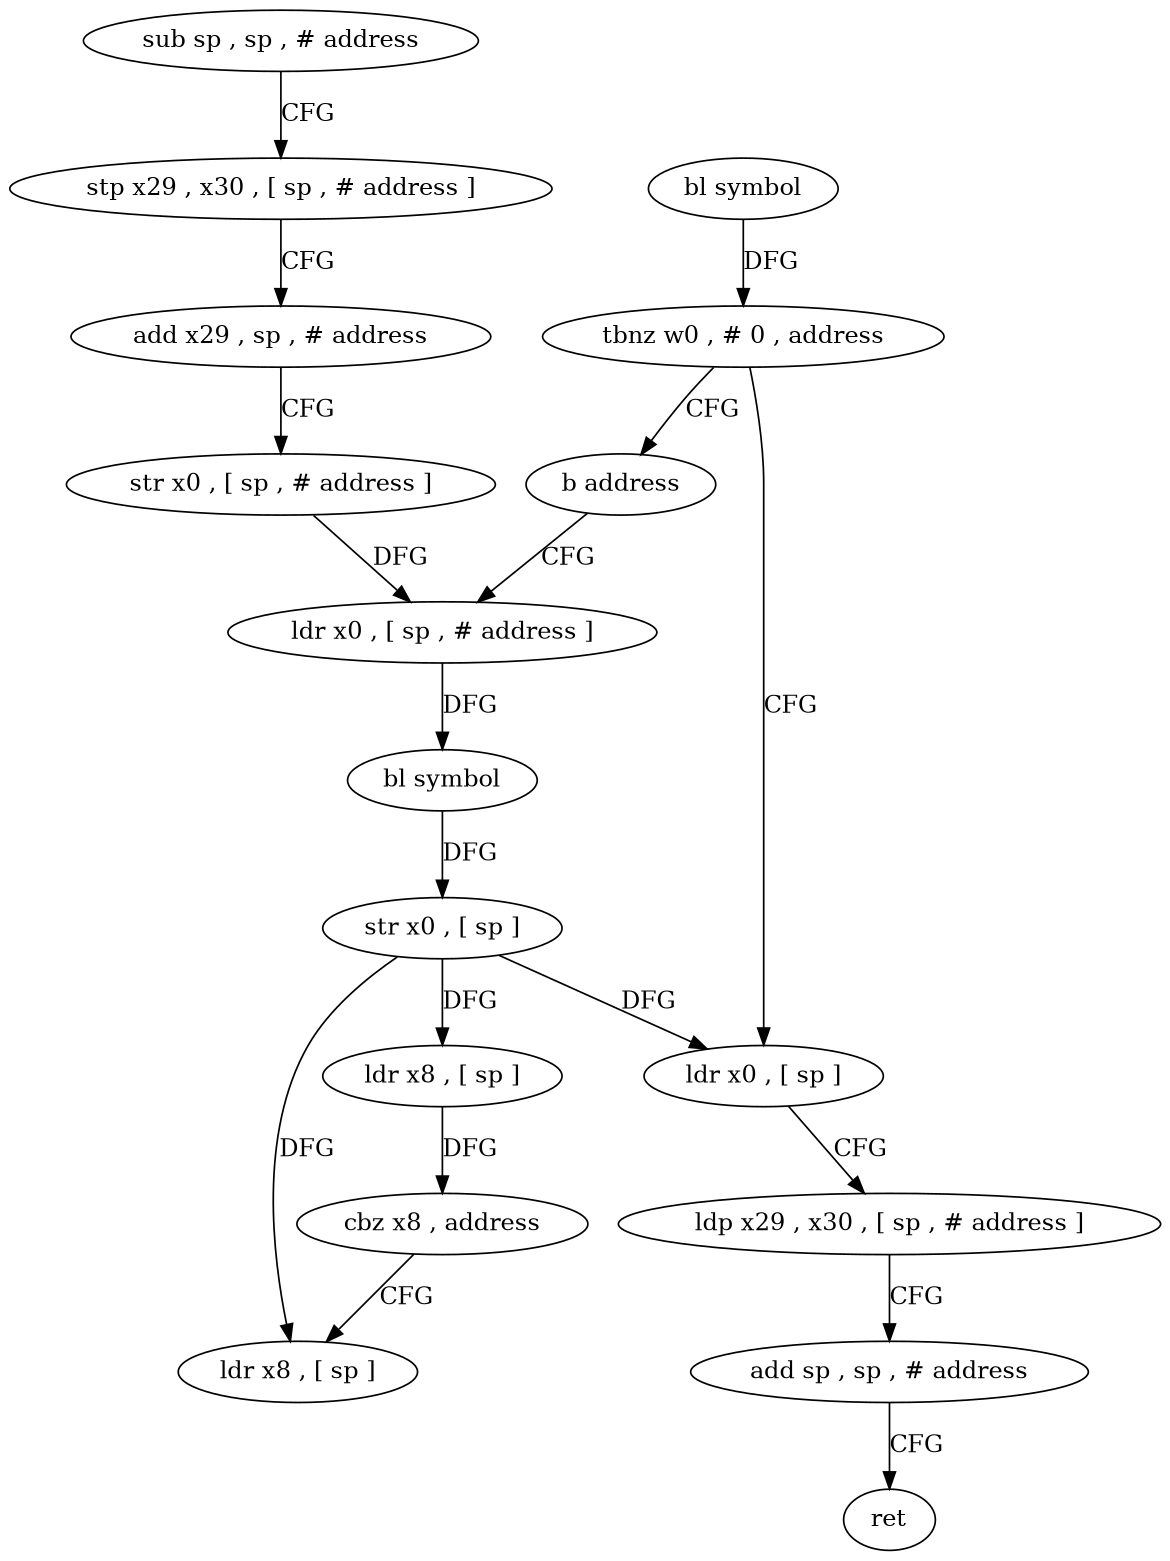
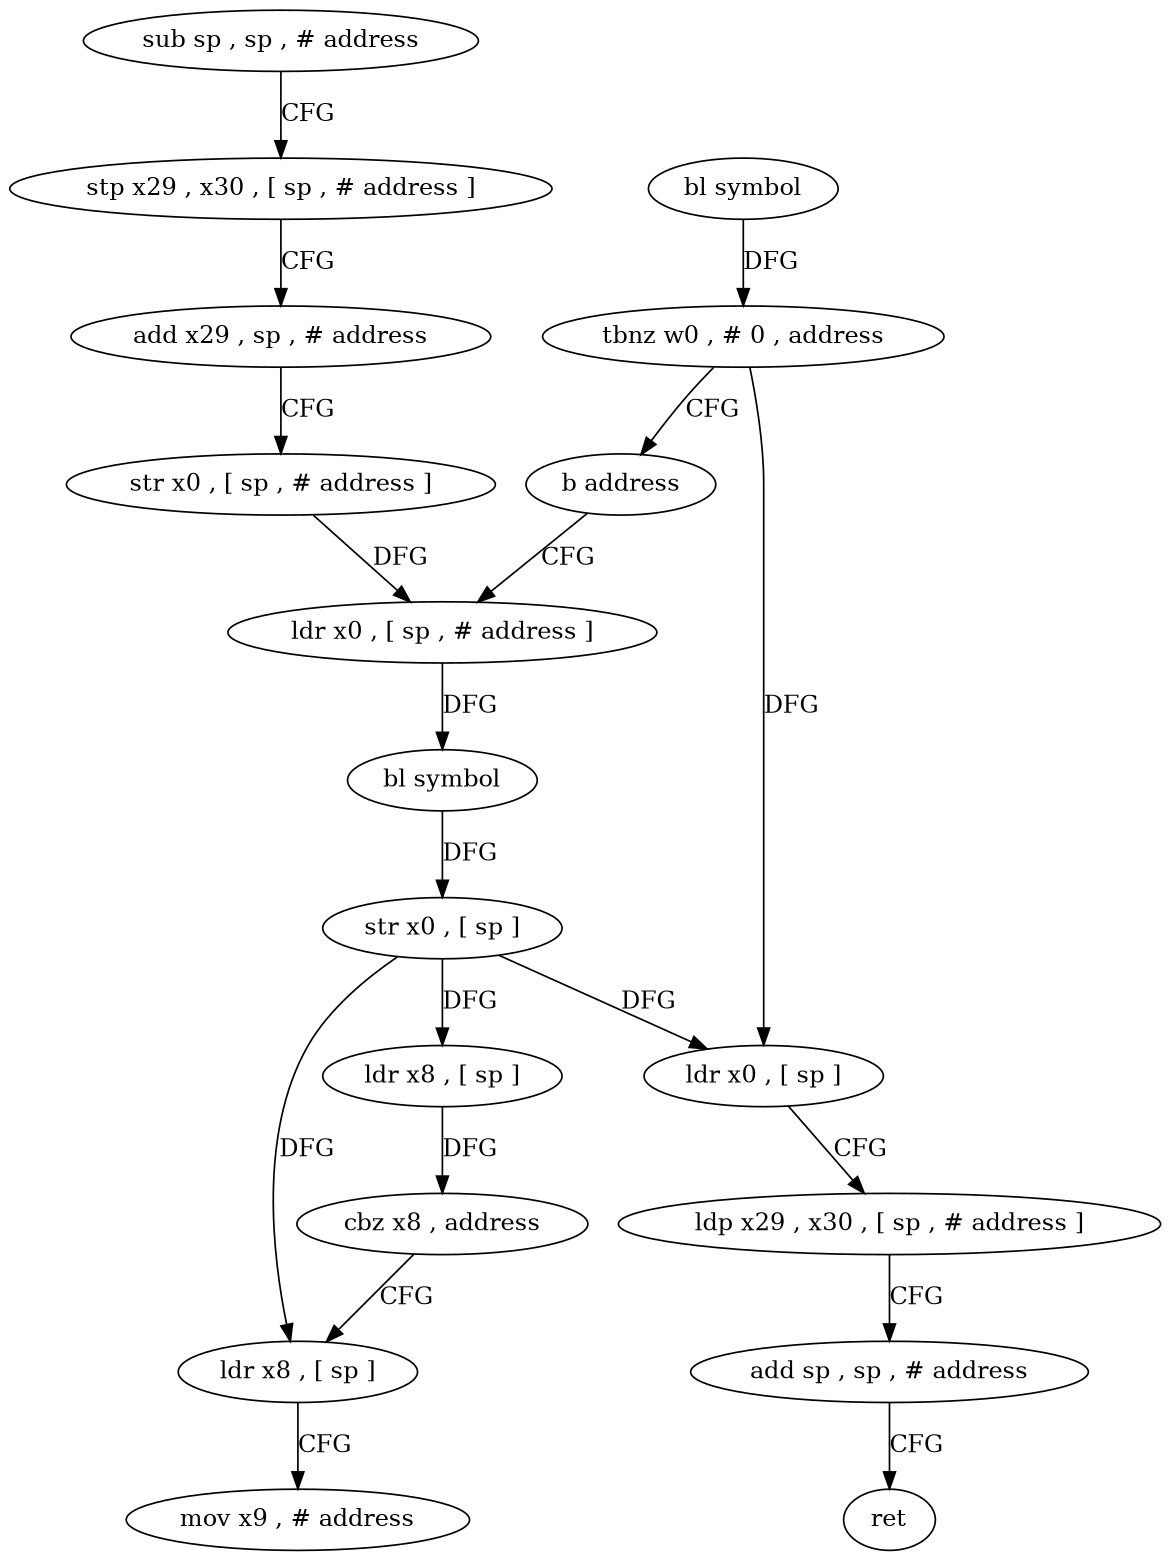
edge "tbnz w0 , # 0 , address" -> "ldr x0 , [ sp ]": label "CFG" -> "DFG"
node "mov x9 , # address": added
